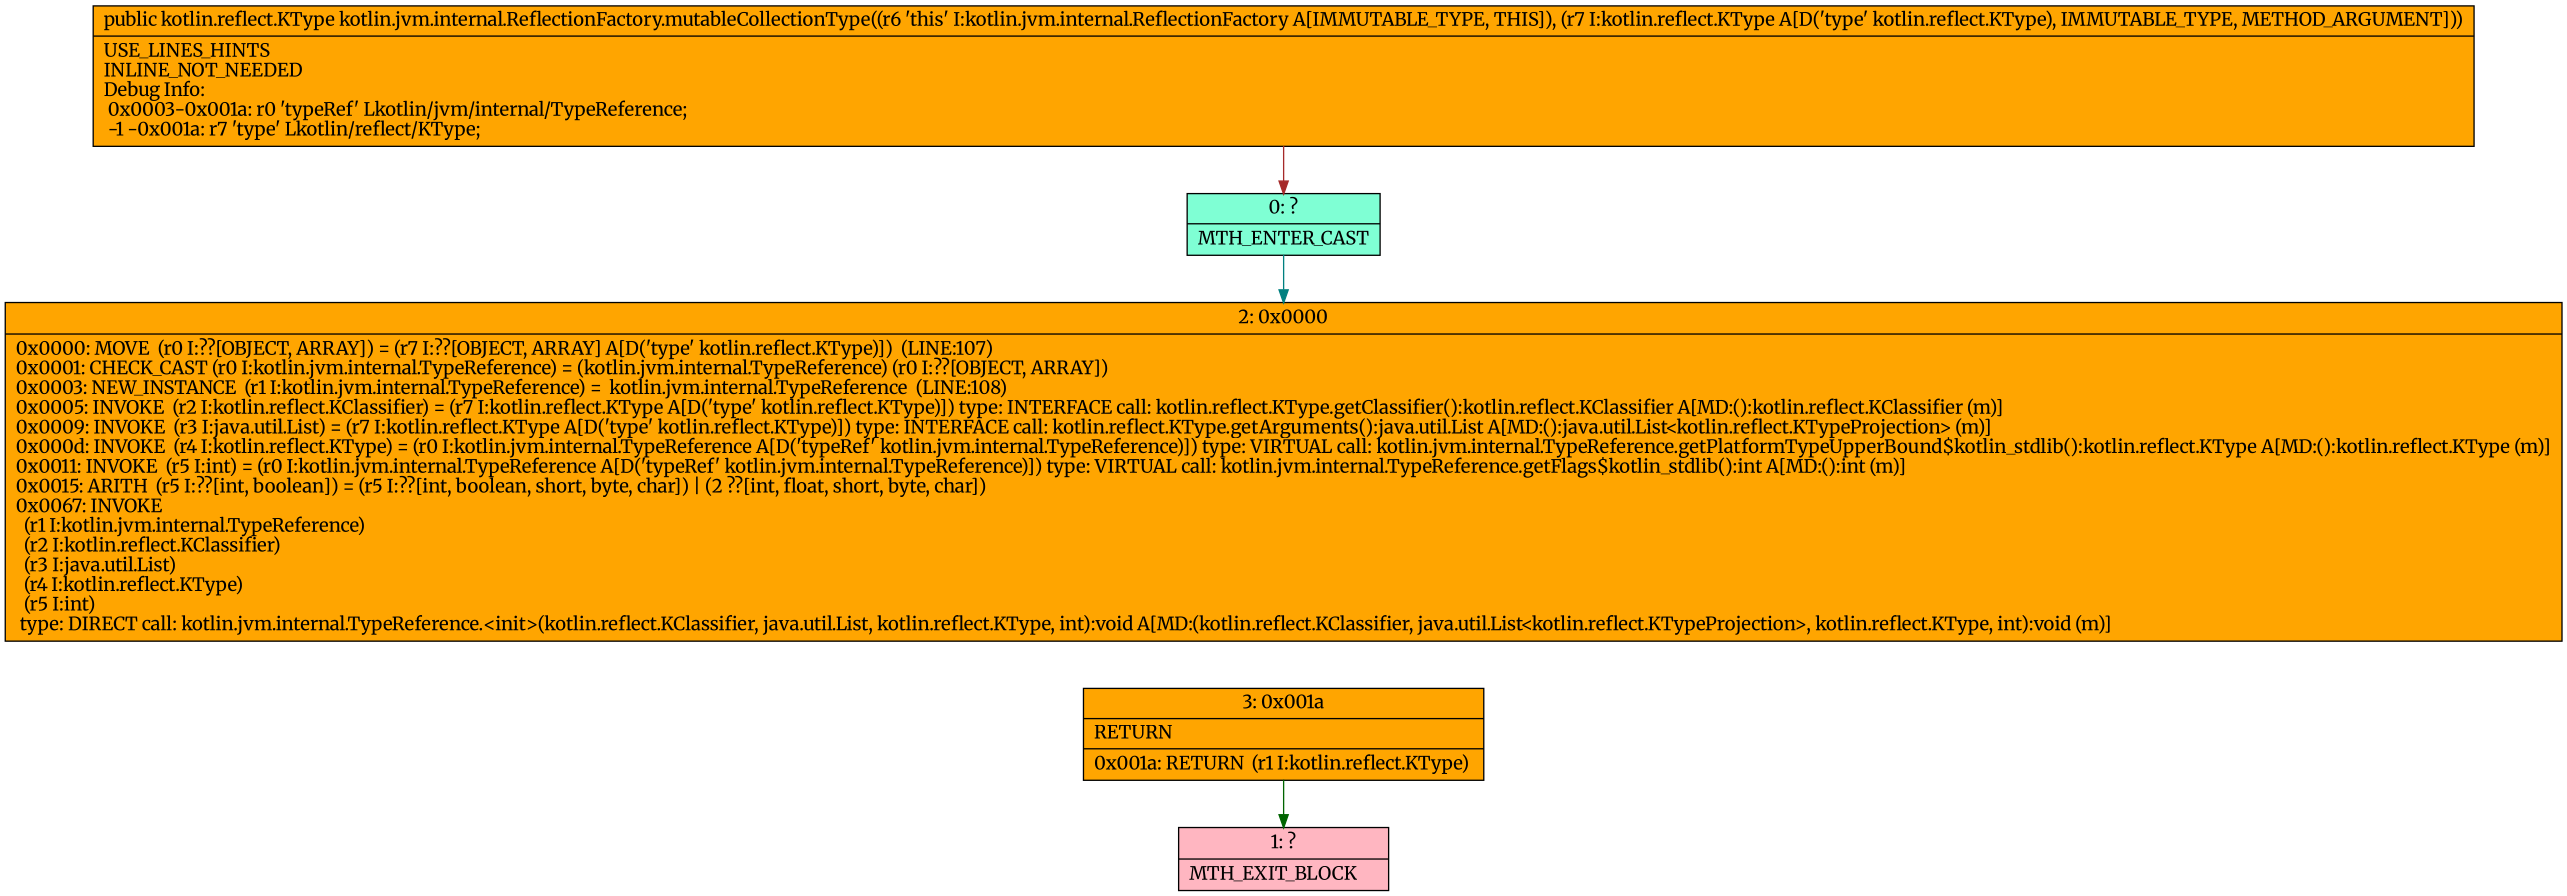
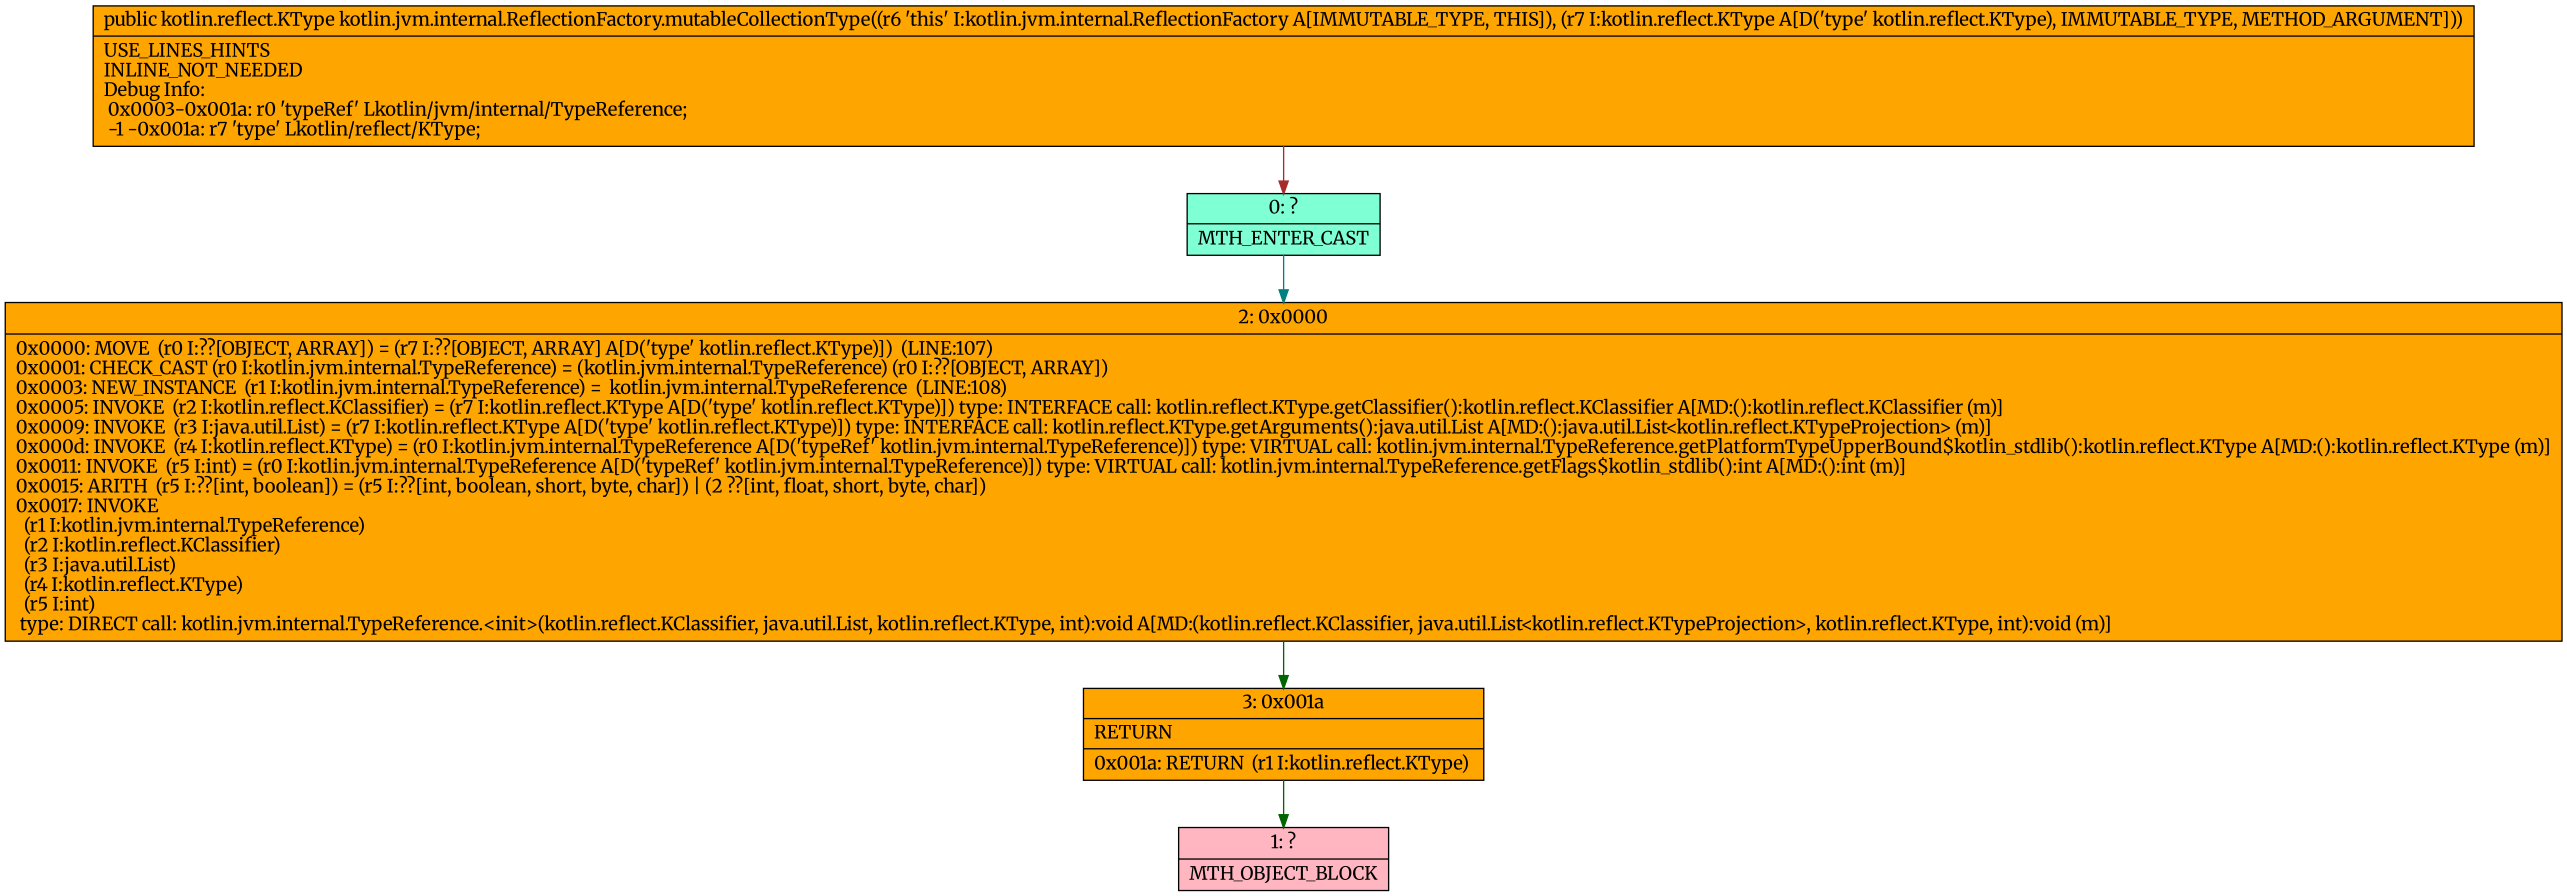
node "2: 0x0000": text "0x0067: INVOKE" -> "0x0017: INVOKE"
edge "2: 0x0000" -> "3: 0x001a": added
node "1: ?": text "MTH_EXIT_BLOCK" -> "MTH_OBJECT_BLOCK"
